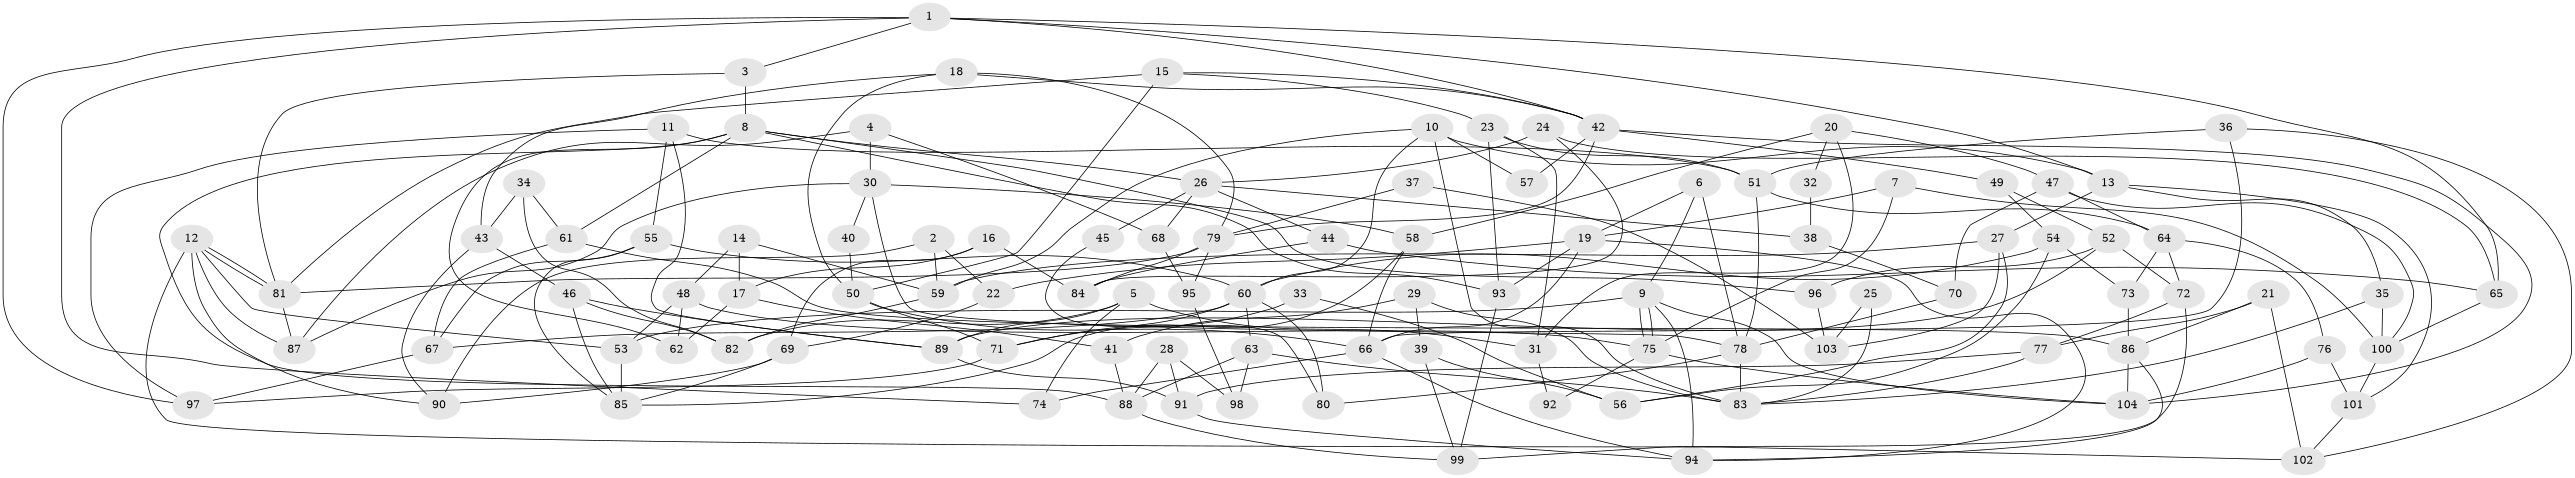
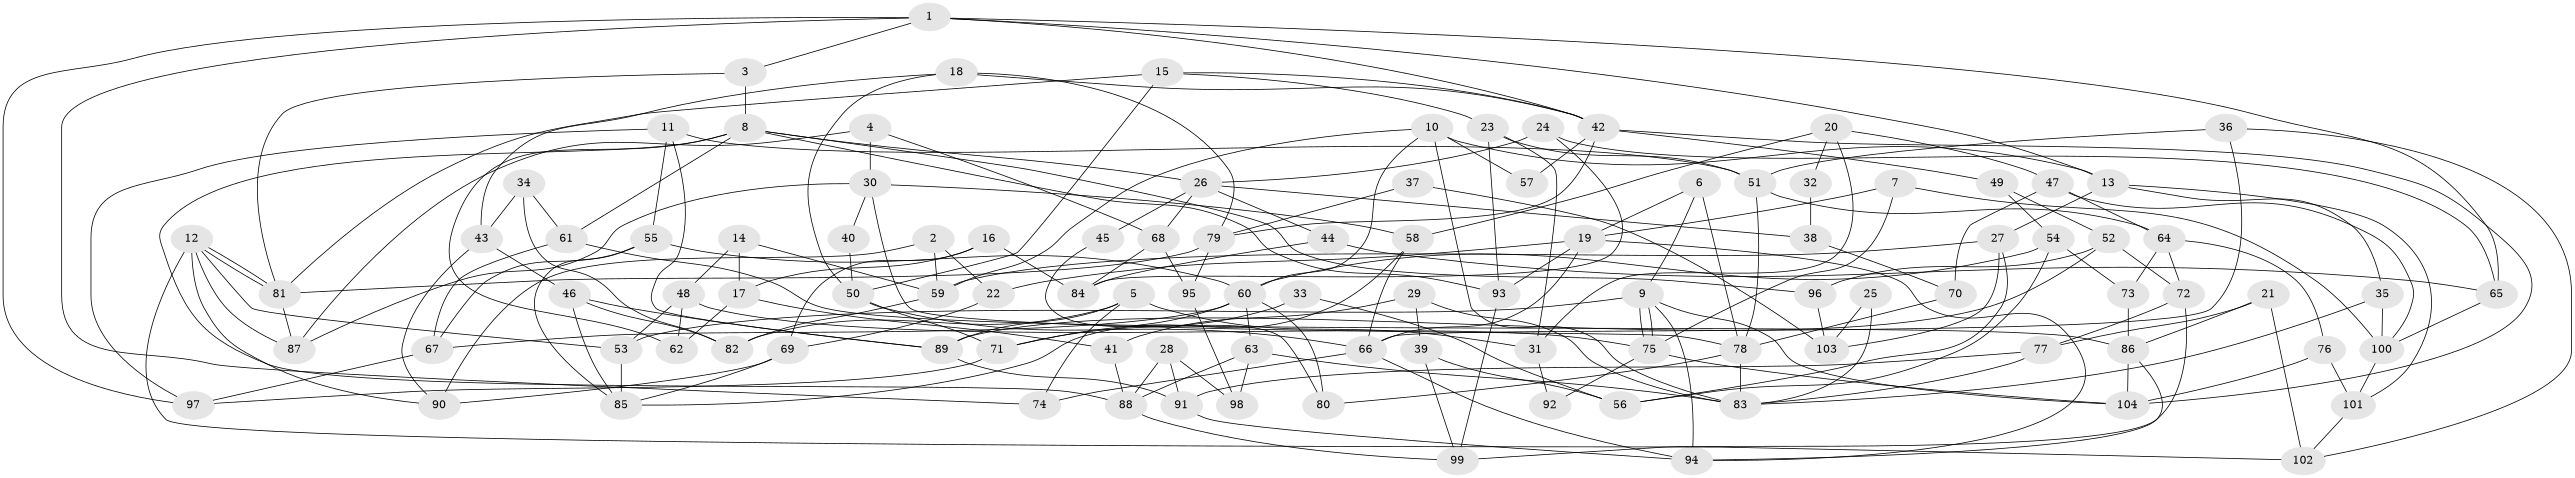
edge "79" -- "84": now "68" -- "84"
